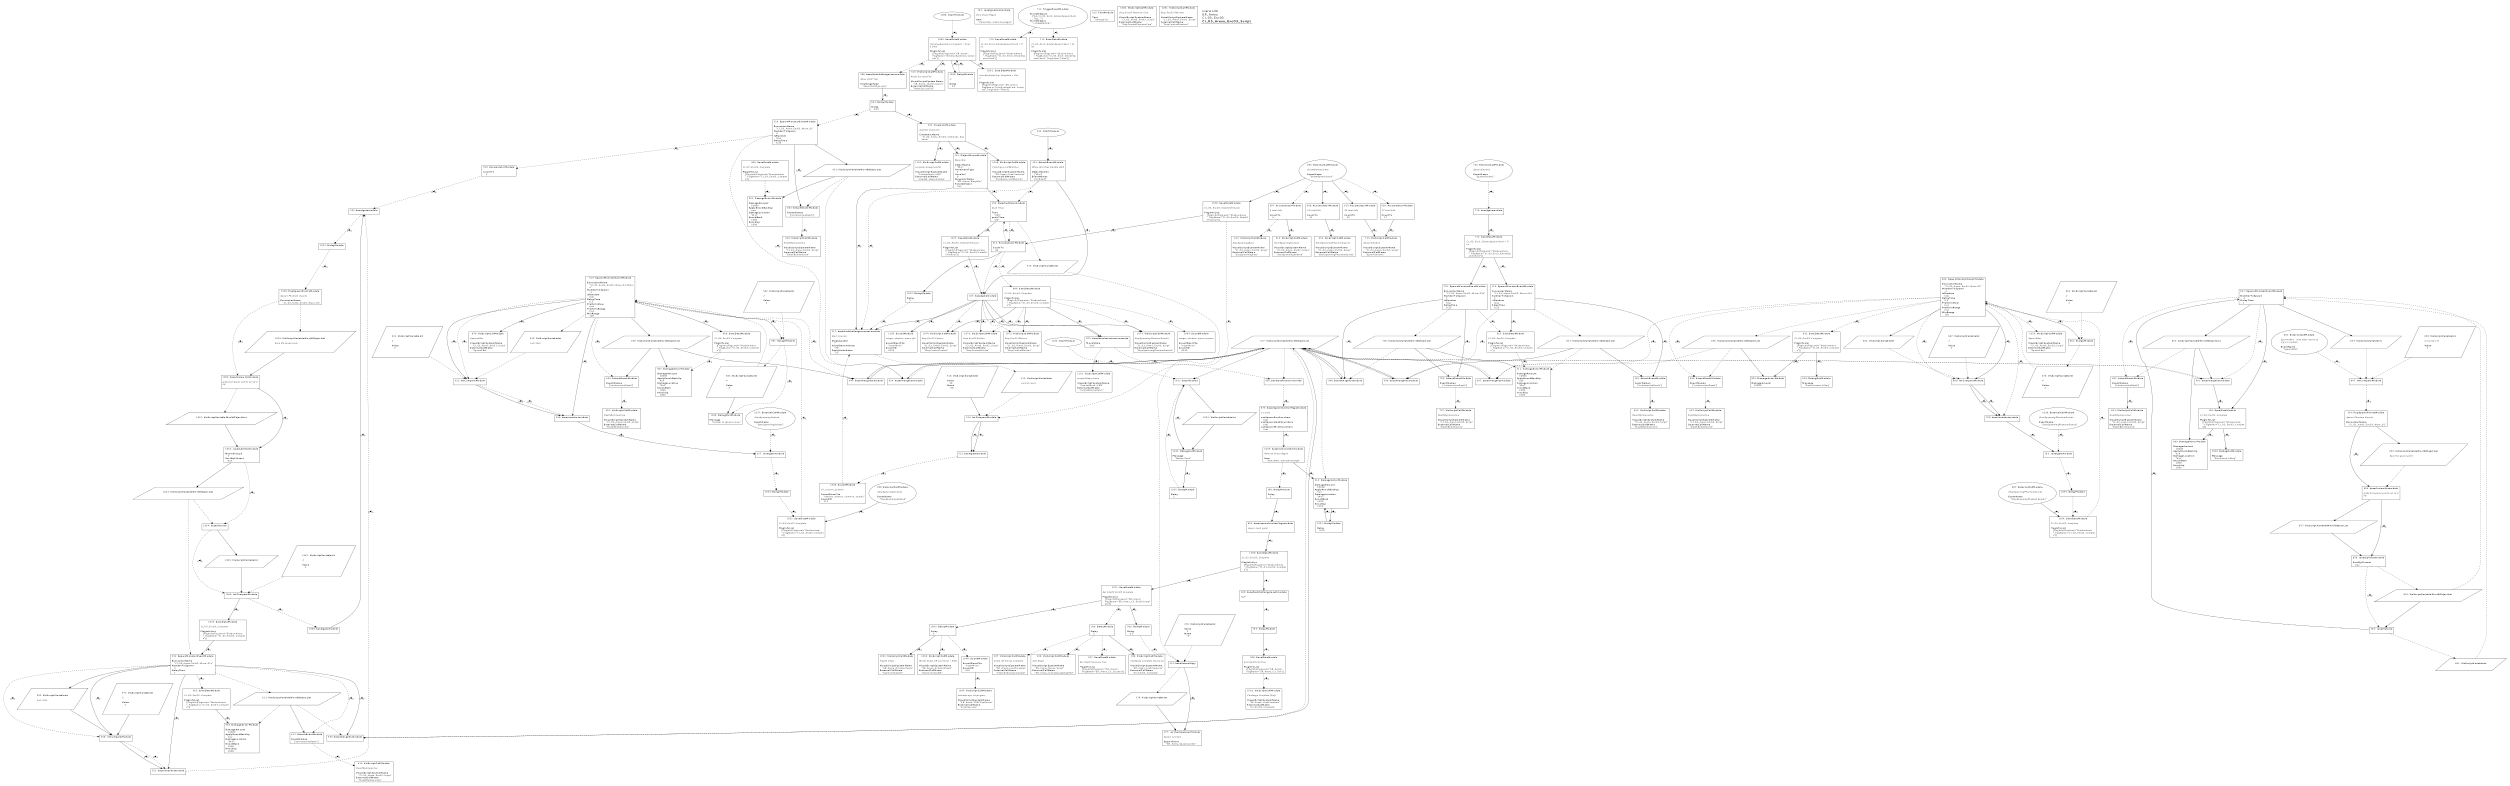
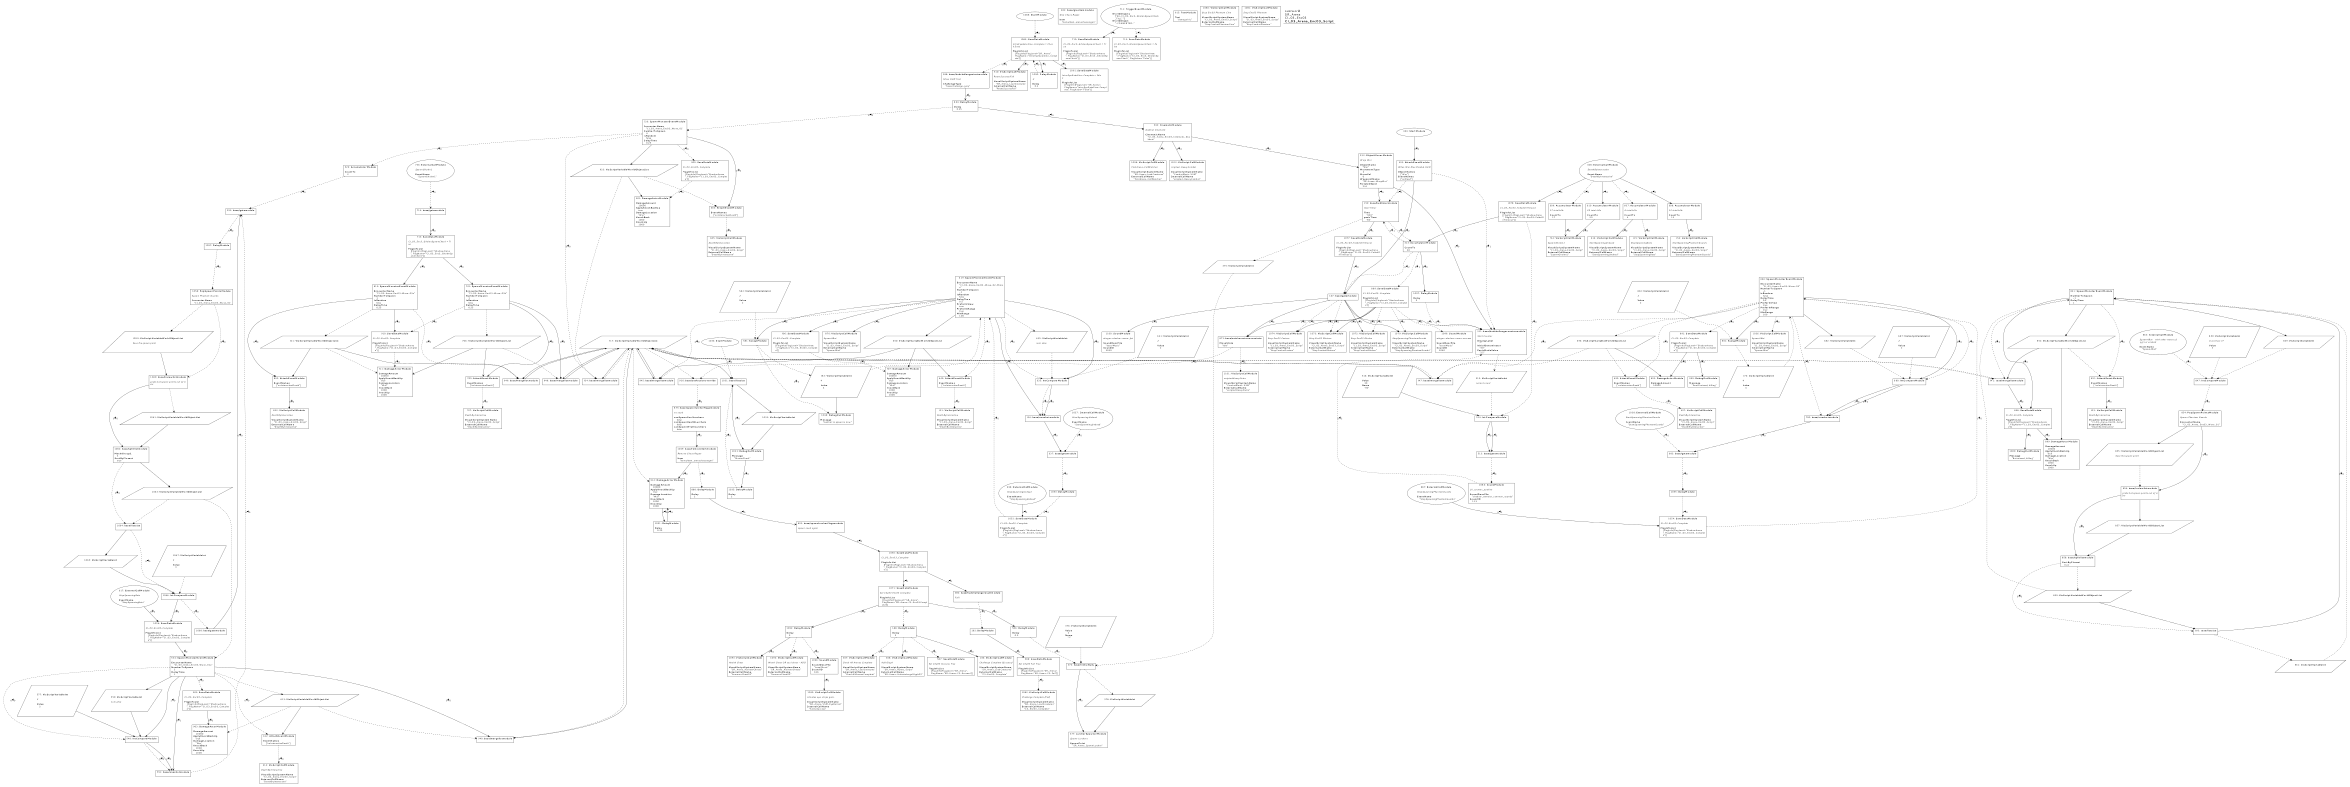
edge "526:" -> "900:": added, label "0→0"
node "617:": added
